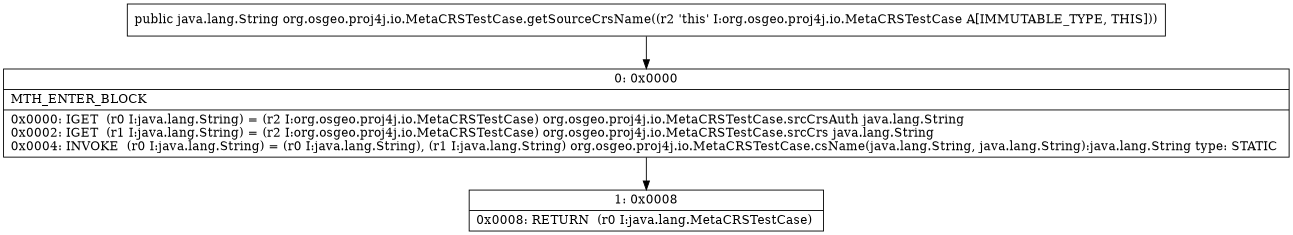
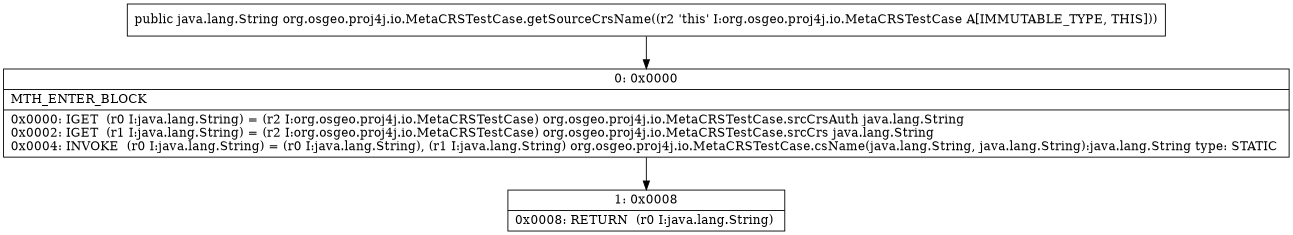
node "1: 0x0008": text "0x0008: RETURN  (r0 I:java.lang.MetaCRSTestCase)" -> "0x0008: RETURN  (r0 I:java.lang.String)"
